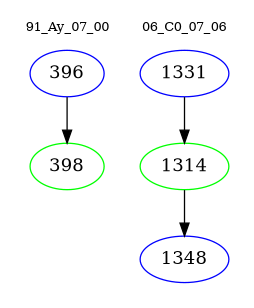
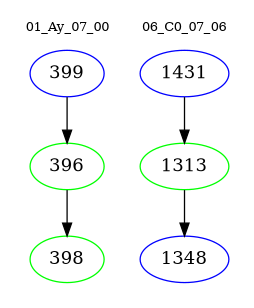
cluster "91_Ay_07_00": label "91_Ay_07_00" -> "01_Ay_07_00"
node "396": color blue -> green
node "399": added
node "1331": label "1331" -> "1431"
node "1314": label "1314" -> "1313"
